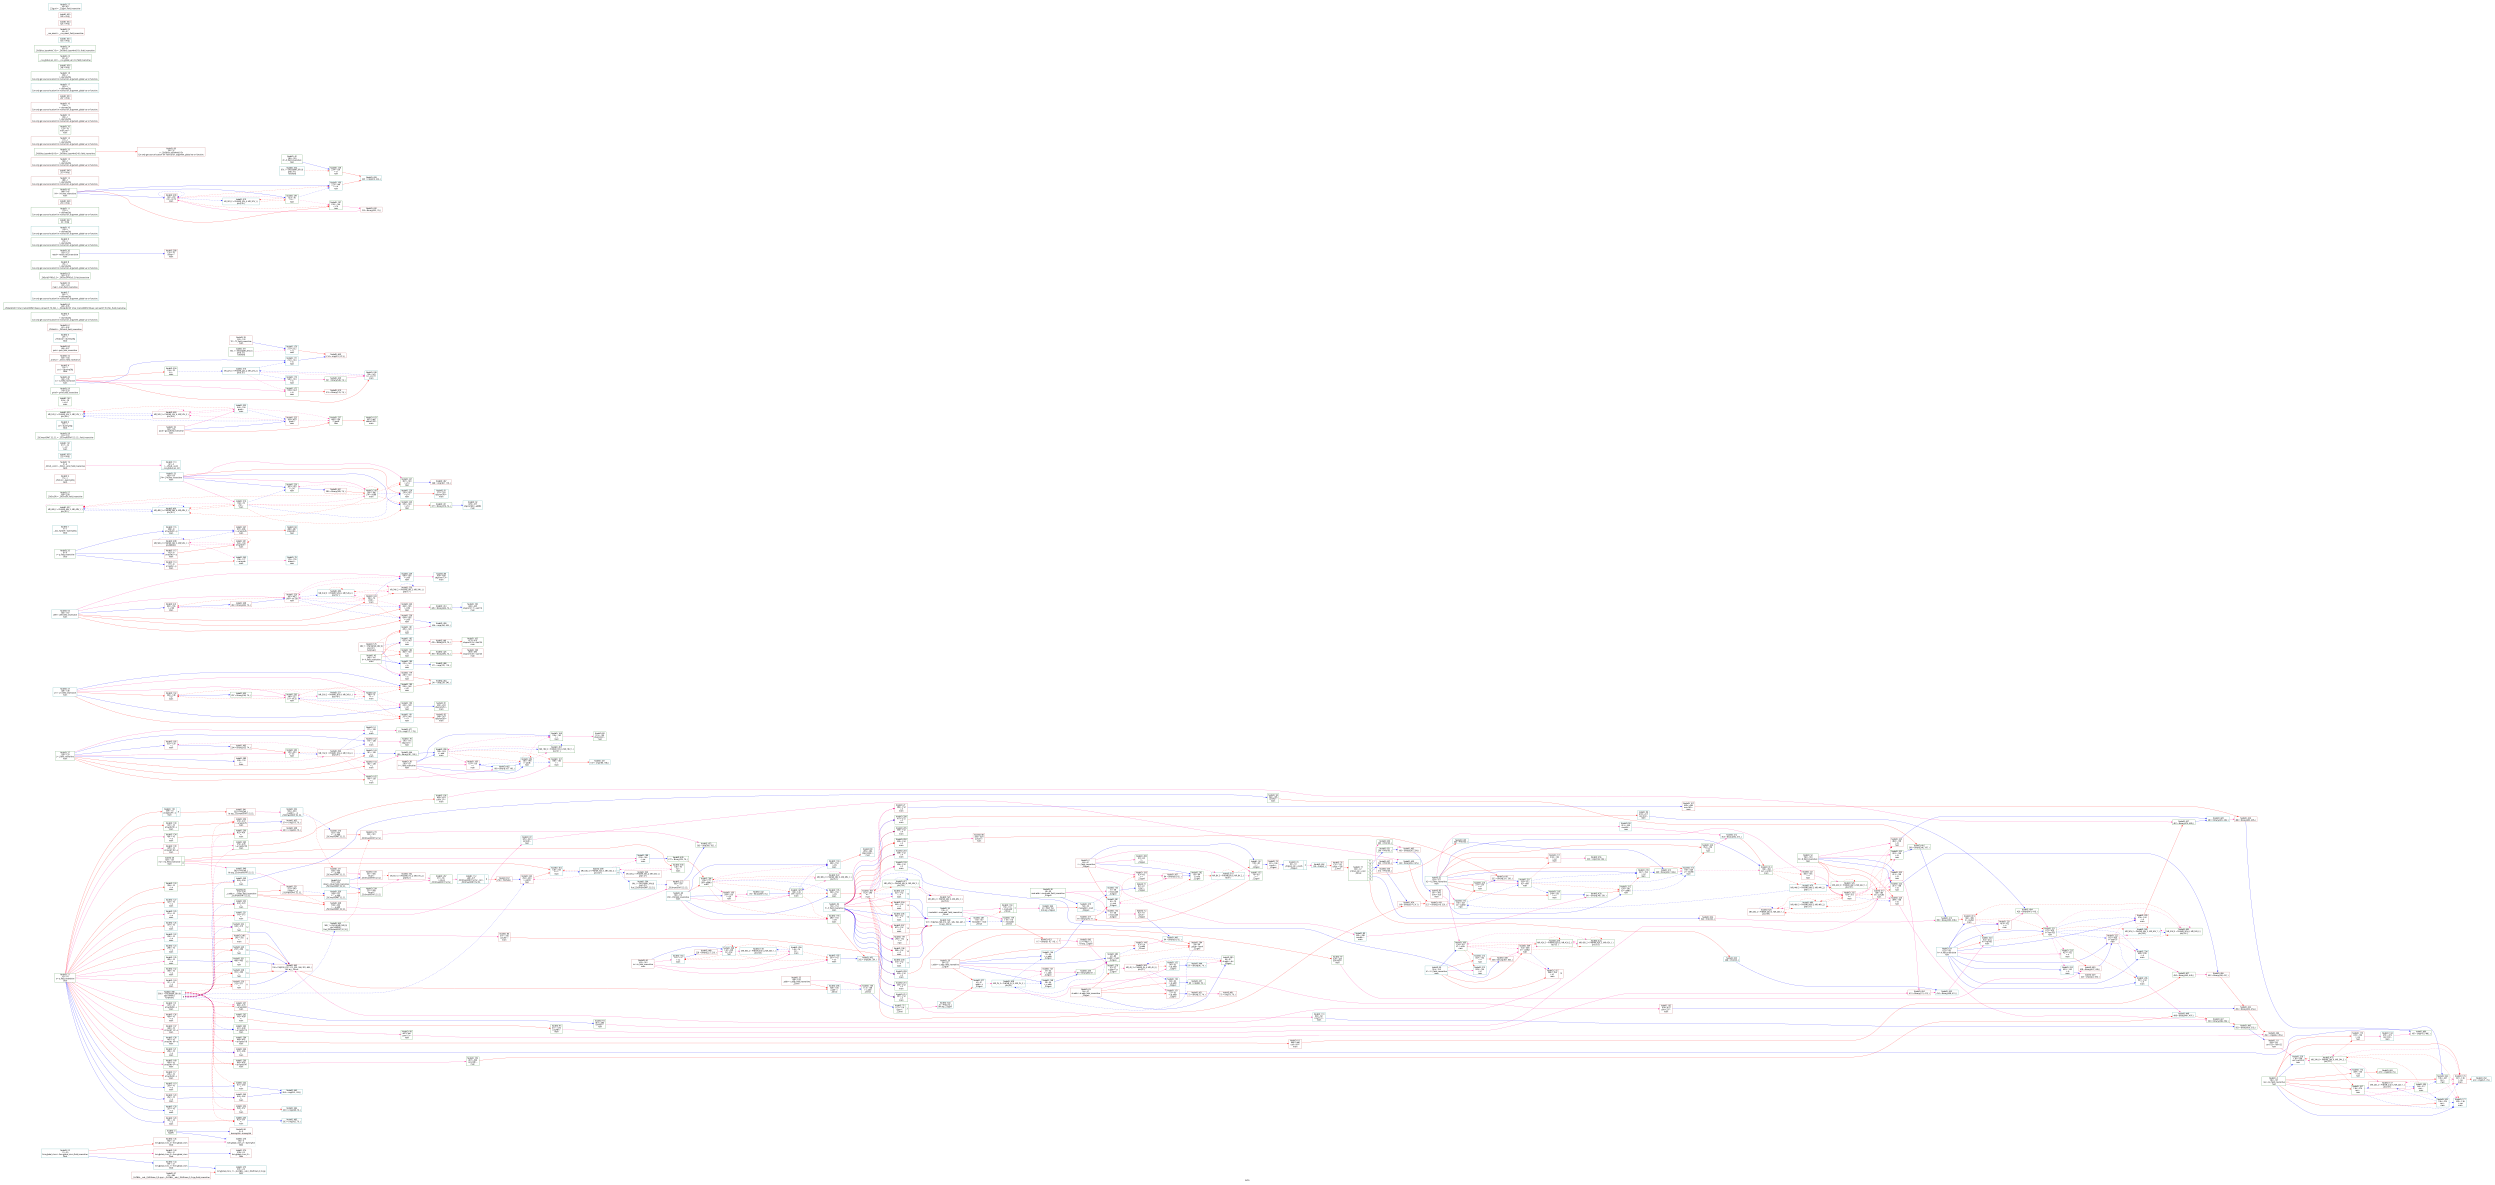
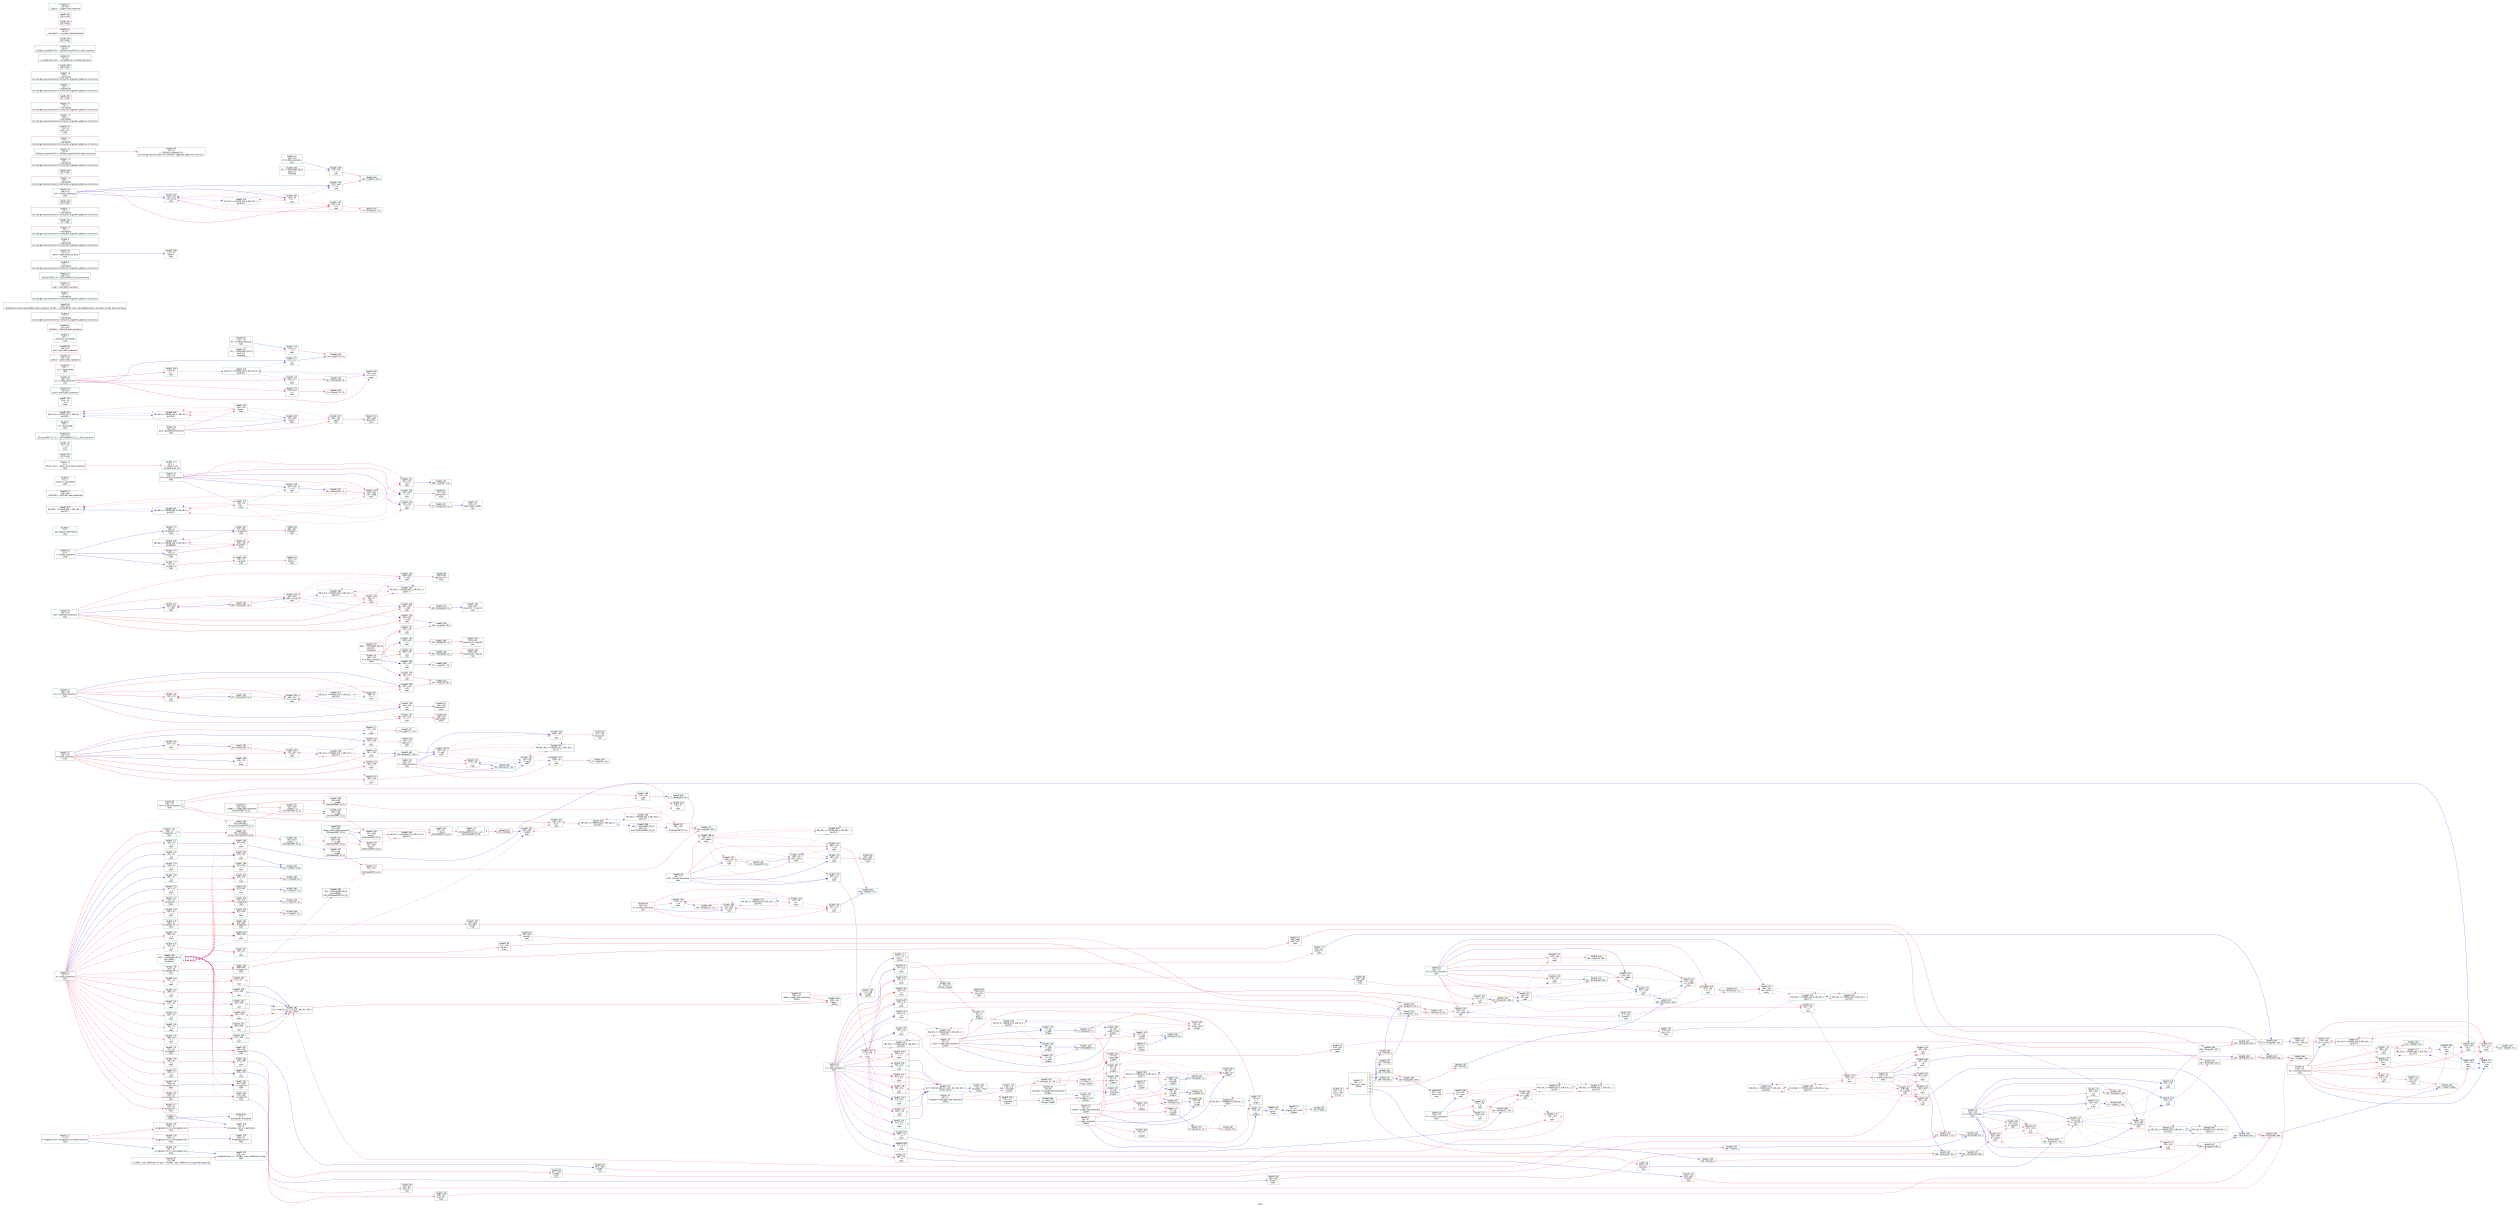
edge "NodeID: 52" -> "NodeID: 315": reversed
